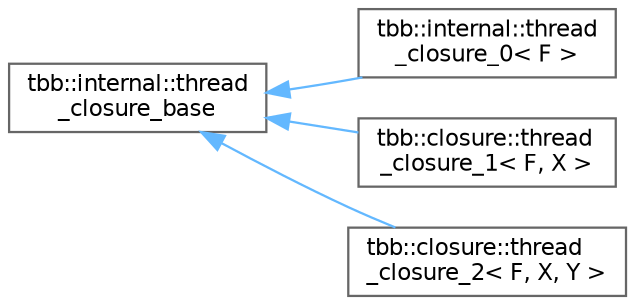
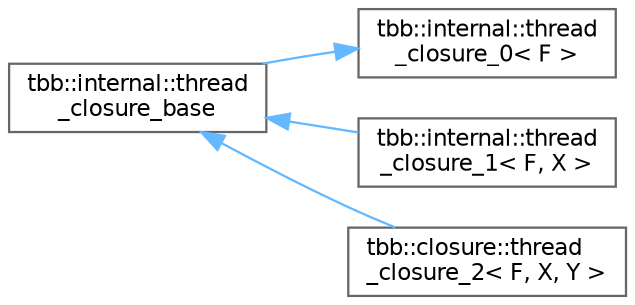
edge "tbb::internal::thread _closure_0< F >" -> "tbb::internal::thread _closure_base": reversed
node "tbb::closure::thread _closure_1< F, X >": label "tbb::closure::thread _closure_1< F, X >" -> "tbb::internal::thread _closure_1< F, X >"
